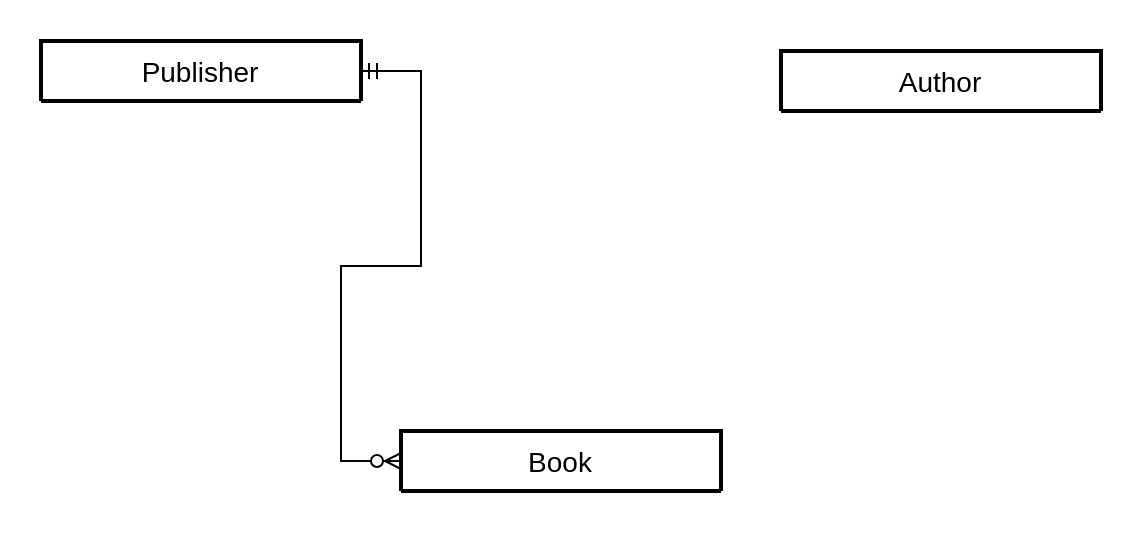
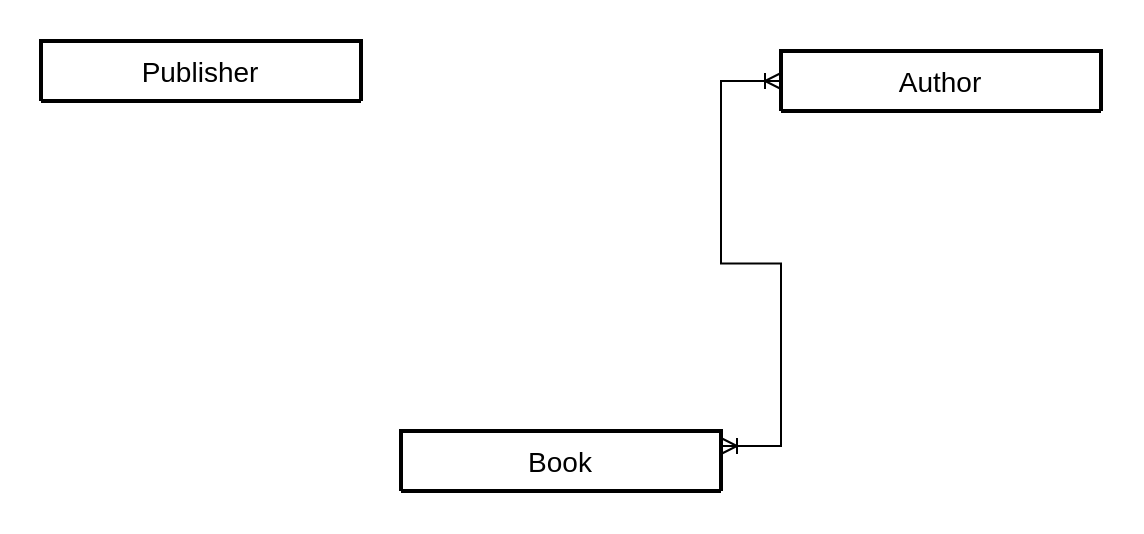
edge "Author" -- "Book": added
edge "Publisher" -- "Book": removed
